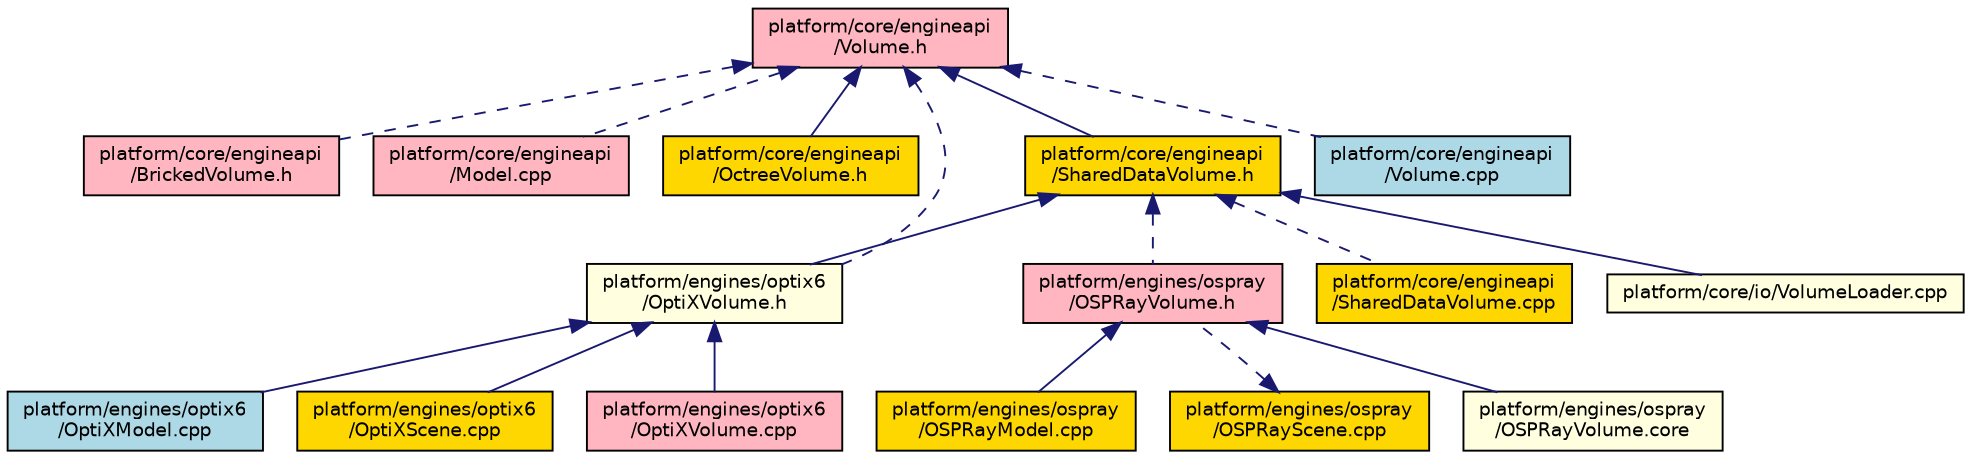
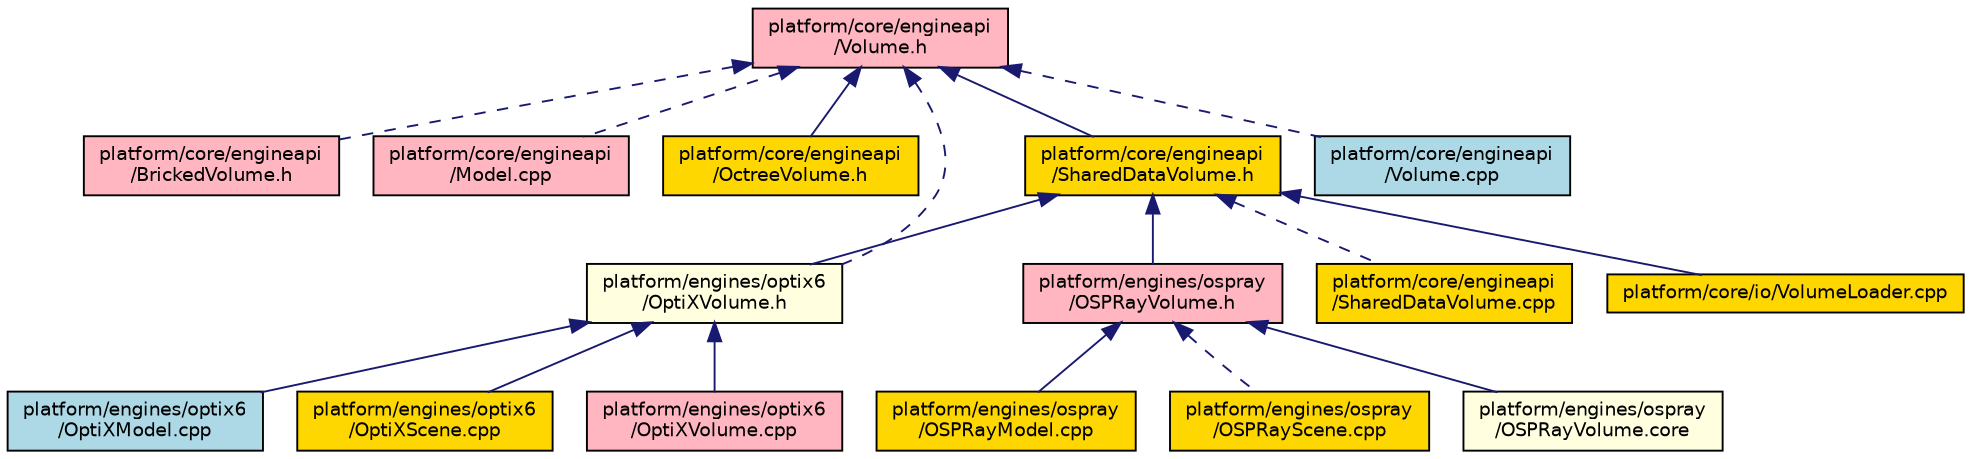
edge "platform/engines/ospray /OSPRayVolume.h" -> "platform/core/engineapi /SharedDataVolume.h": style dashed -> solid
node "platform/core/io/VolumeLoader.cpp": fillcolor lightyellow -> gold
edge "platform/engines/ospray /OSPRayVolume.h" -> "platform/engines/ospray /OSPRayScene.cpp": reversed
